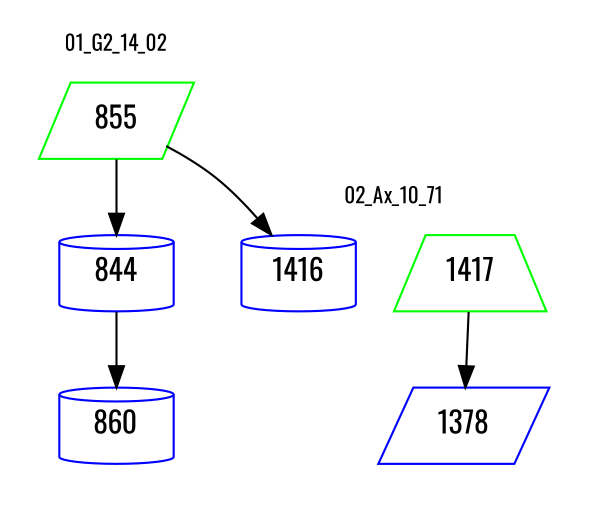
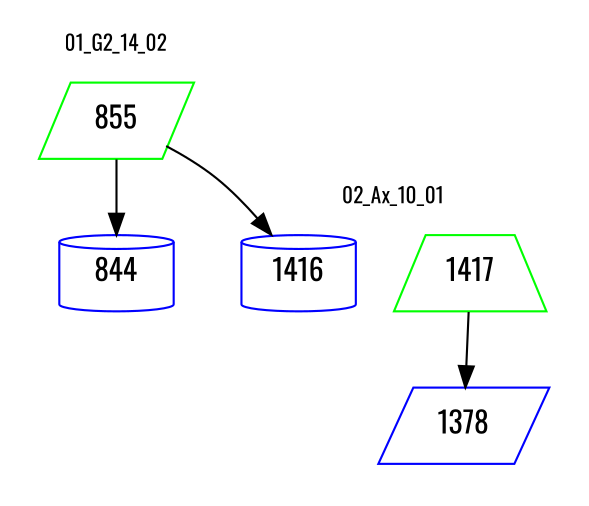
cluster "02_Ax_10_71": label "02_Ax_10_71" -> "02_Ax_10_01"
node "860": removed
